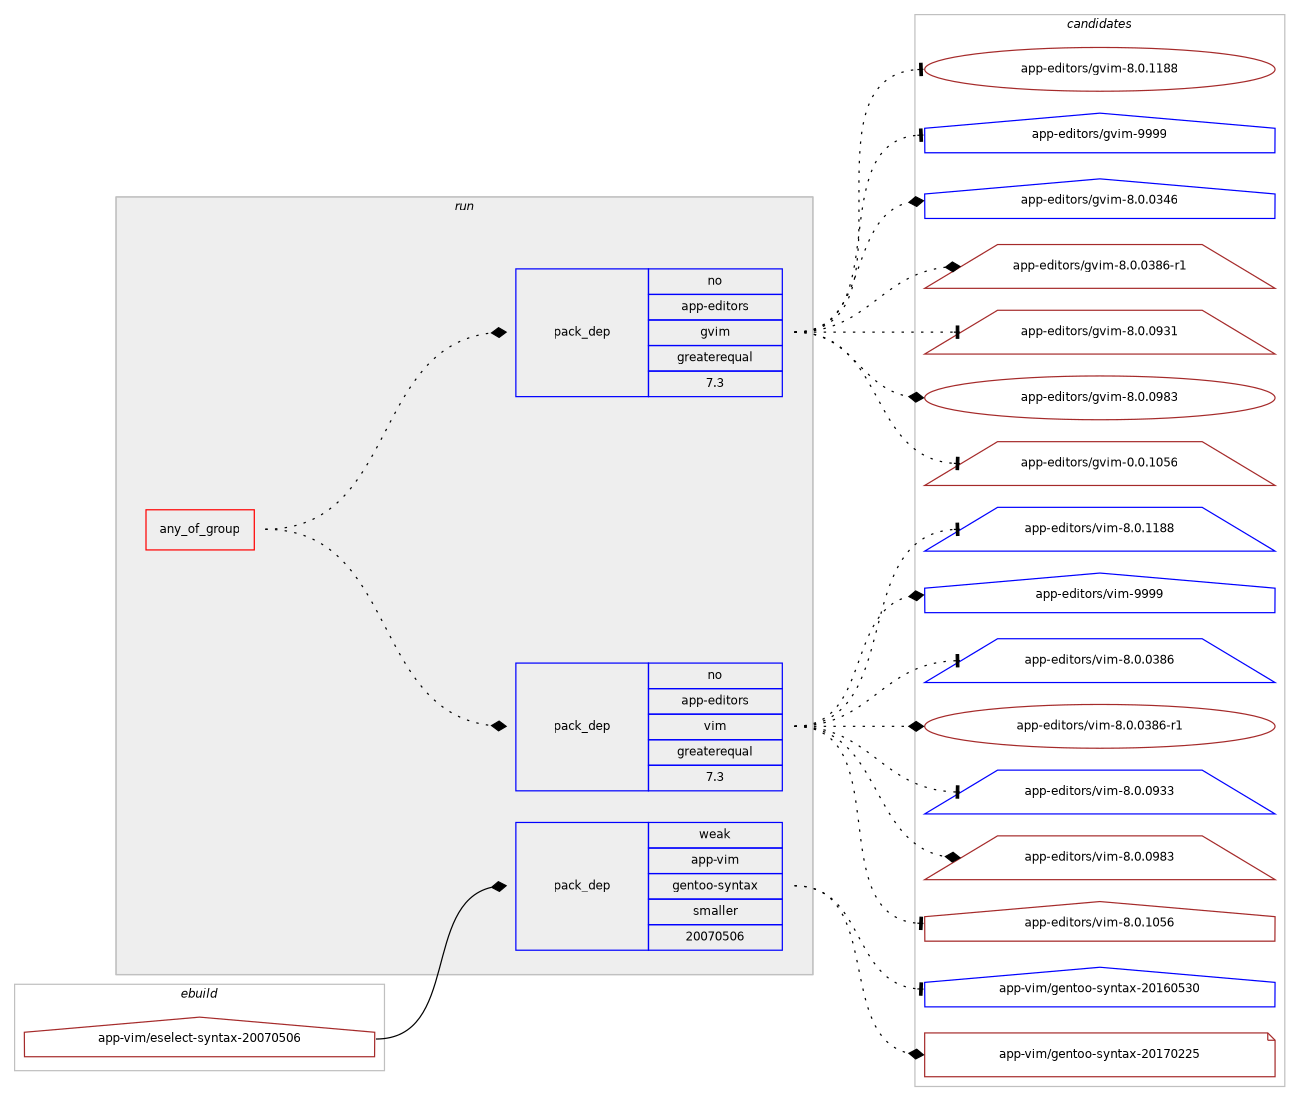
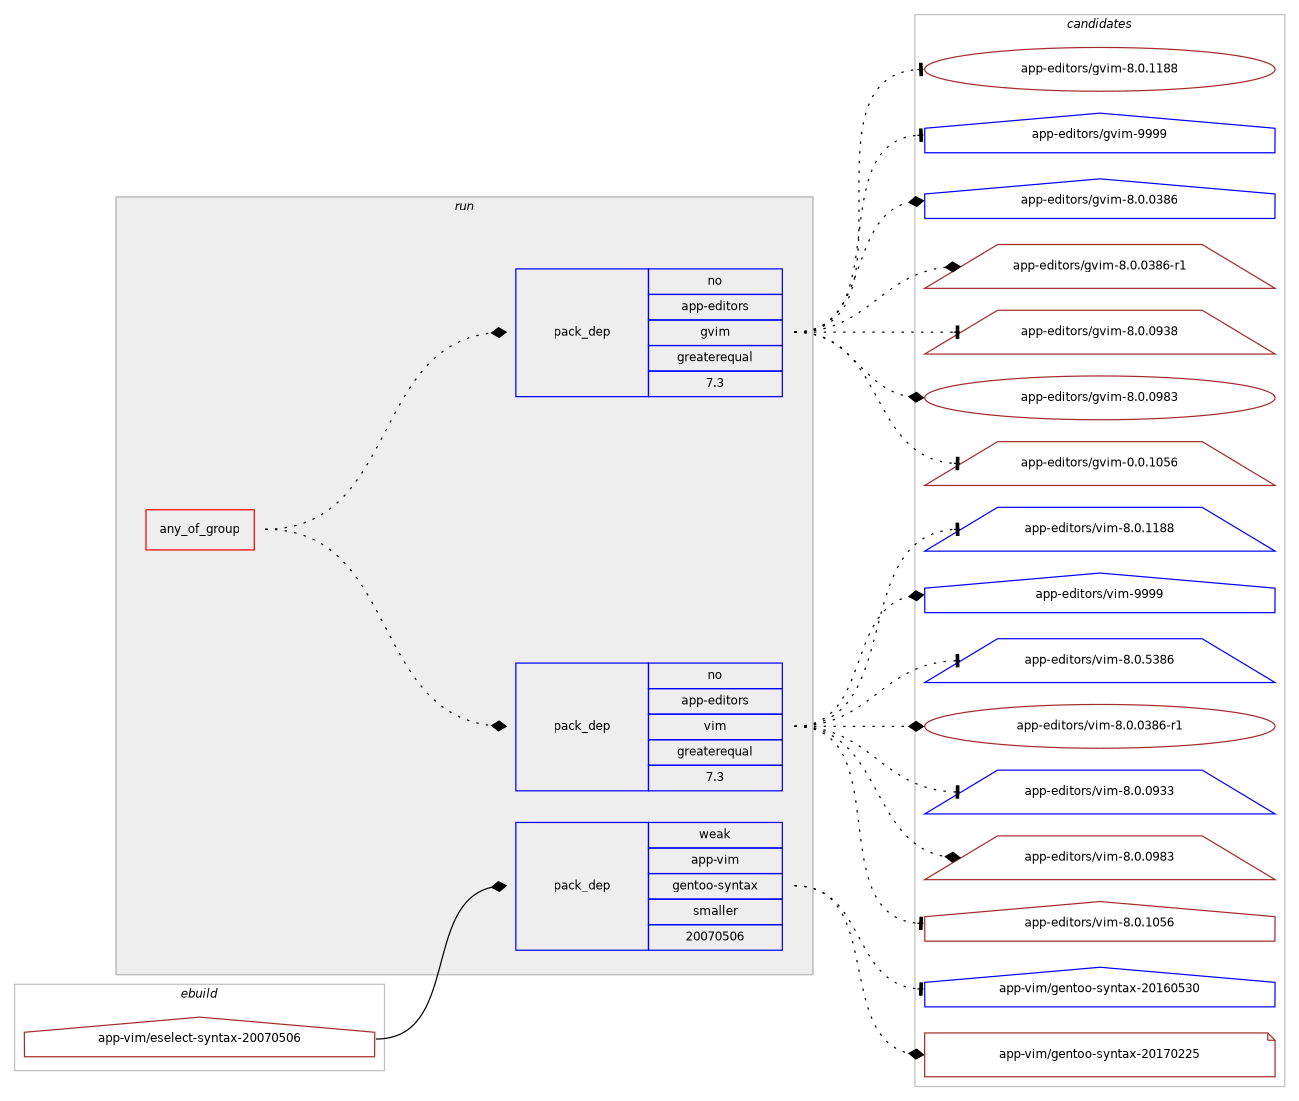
node "app-editors/gvim-8.0.0346": label "app-editors/gvim-8.0.0346" -> "app-editors/gvim-8.0.0386"
node "app-editors/gvim-8.0.0931": label "app-editors/gvim-8.0.0931" -> "app-editors/gvim-8.0.0938"
node "app-editors/vim-8.0.0386": label "app-editors/vim-8.0.0386" -> "app-editors/vim-8.0.5386"
